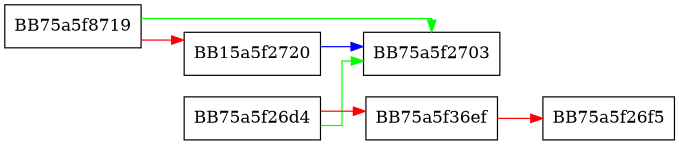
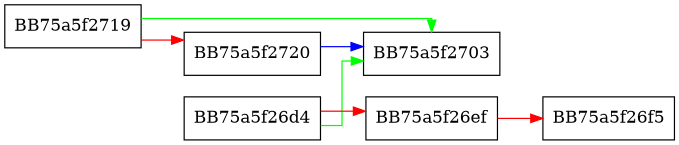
node "BB75a5f8719": label "BB75a5f8719" -> "BB75a5f2719"
node "BB15a5f2720": label "BB15a5f2720" -> "BB75a5f2720"
node "BB75a5f36ef": label "BB75a5f36ef" -> "BB75a5f26ef"
